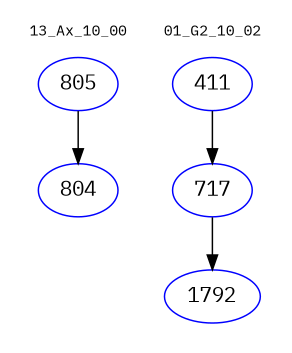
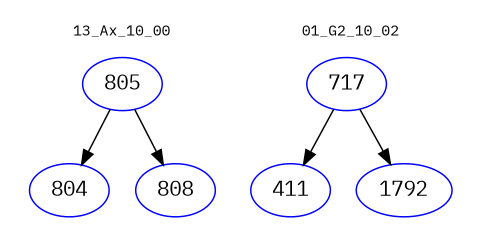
edge "411" -> "717": reversed
node "808": added
